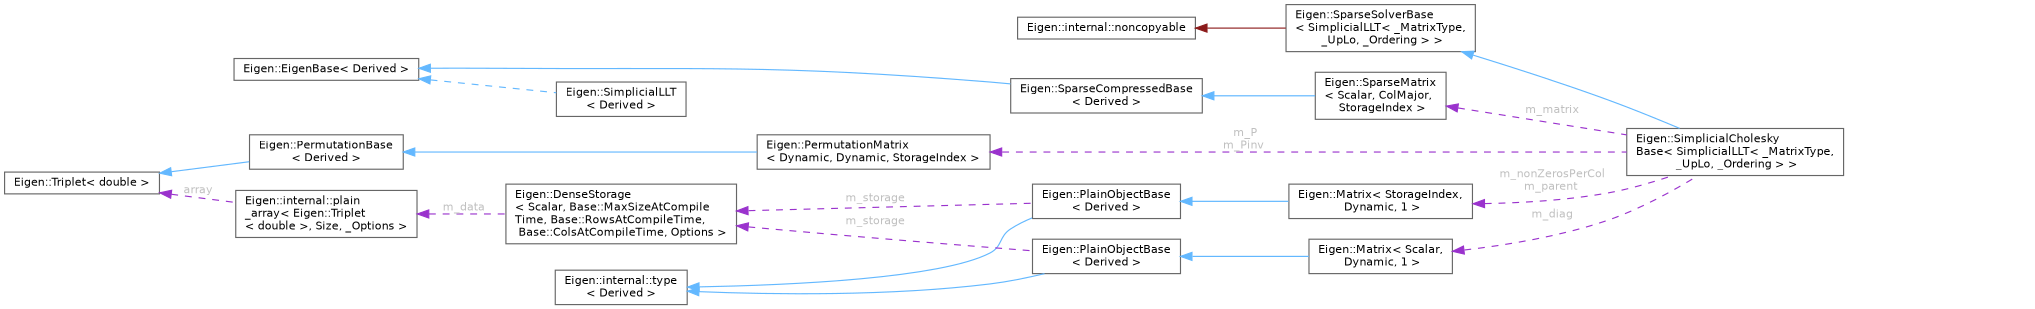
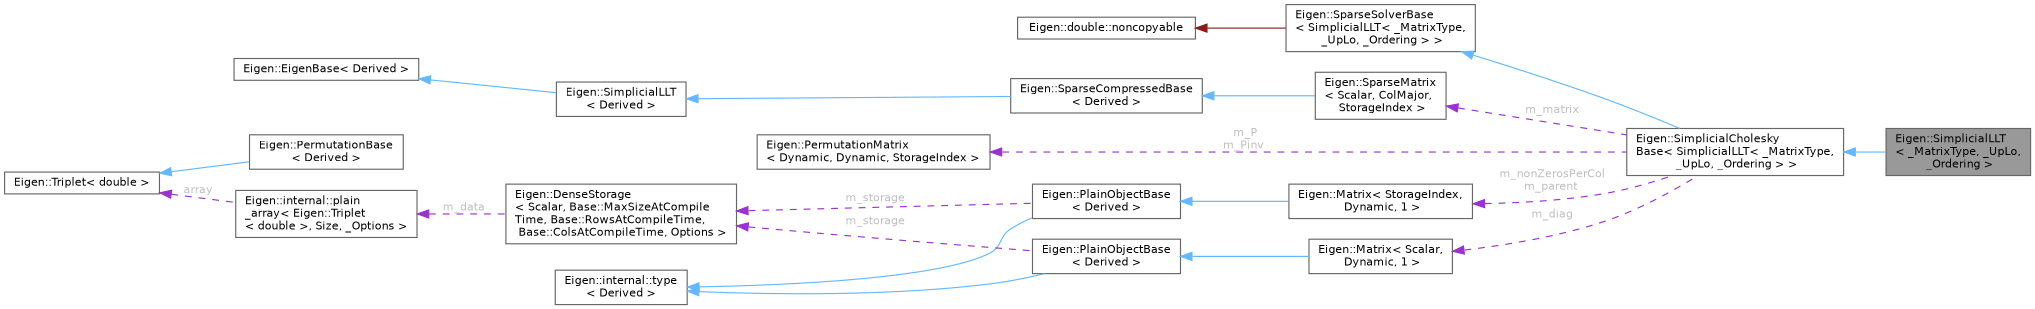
node "Eigen::internal::noncopyable": label "Eigen::internal::noncopyable" -> "Eigen::double::noncopyable"
edge "Eigen::SparseCompressedBase < Derived >" -> "Eigen::EigenBase< Derived >": now "Eigen::SparseCompressedBase < Derived >" -> "Eigen::SimplicialLLT < Derived >"
edge "Eigen::SimplicialLLT < Derived >" -> "Eigen::EigenBase< Derived >": style dashed -> solid
edge "Eigen::PermutationMatrix < Dynamic, Dynamic, StorageIndex >" -> "Eigen::PermutationBase < Derived >": removed
node "Eigen::SimplicialLLT < _MatrixType, _UpLo, _Ordering >": added
